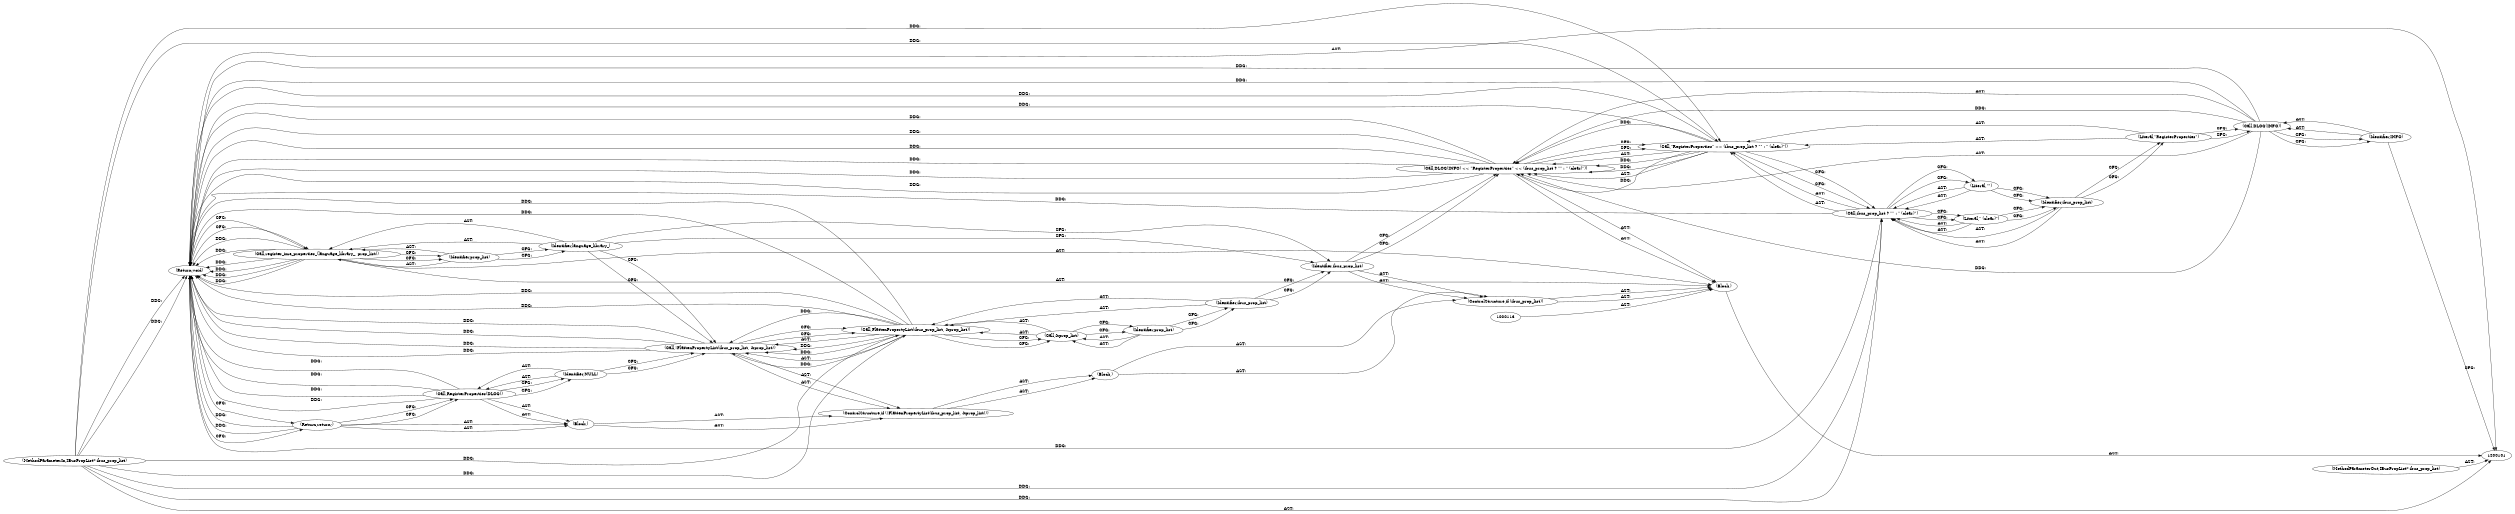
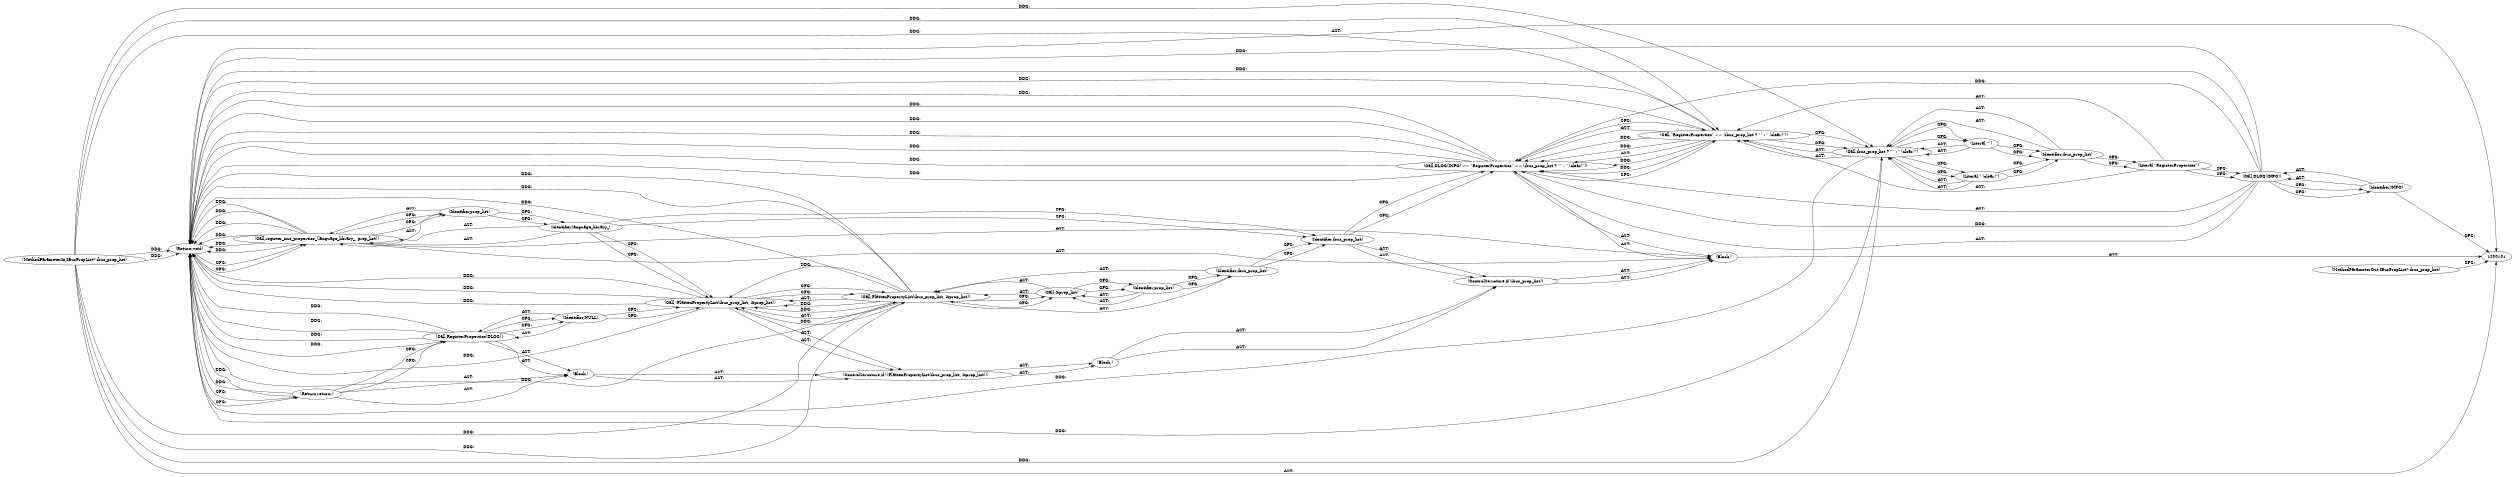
node "1000113": removed
edge "(MethodParameterOut,IBusPropList* ibus_prop_list)" -> "1200101": label "AST: " -> "CFG: "
